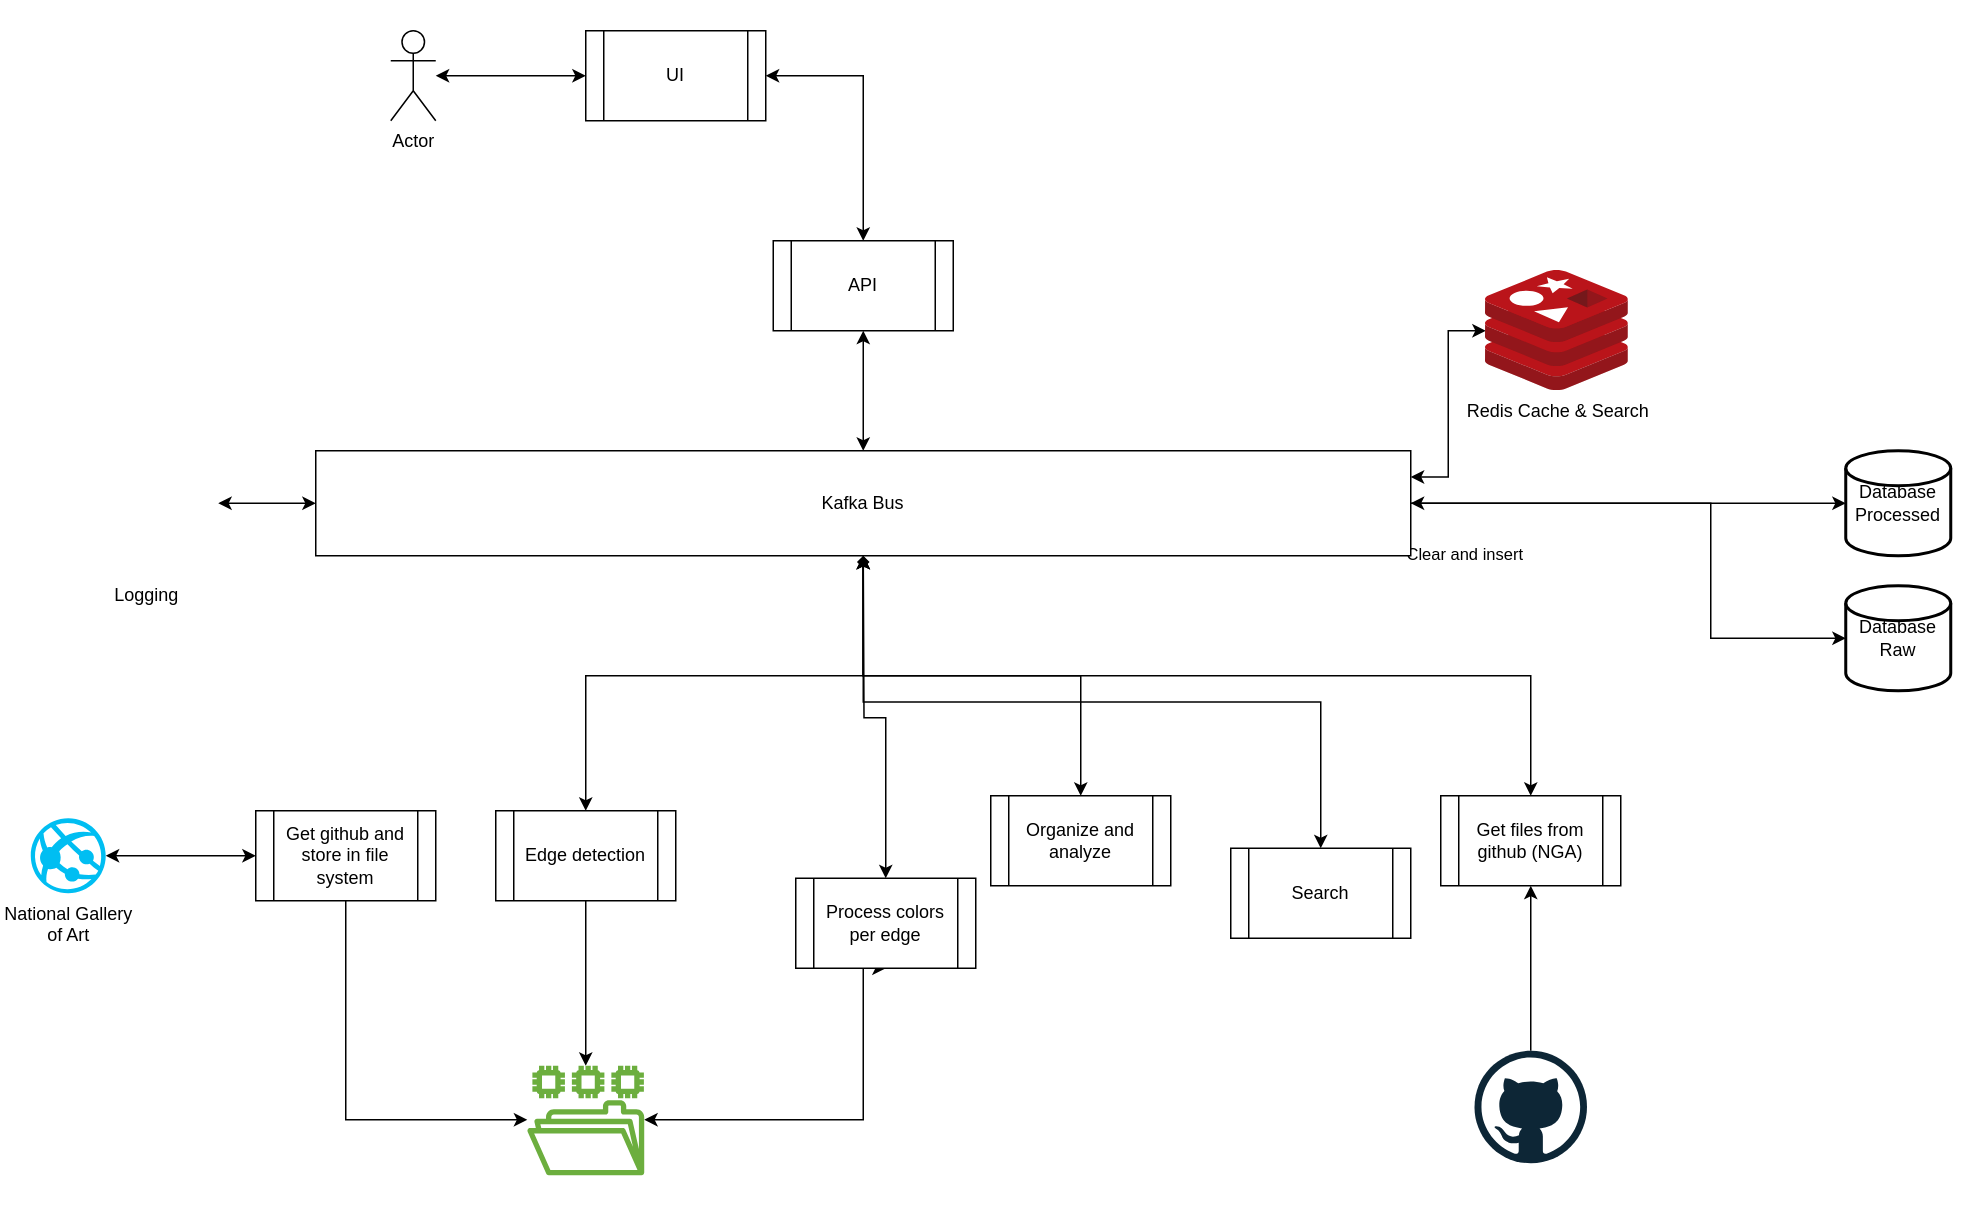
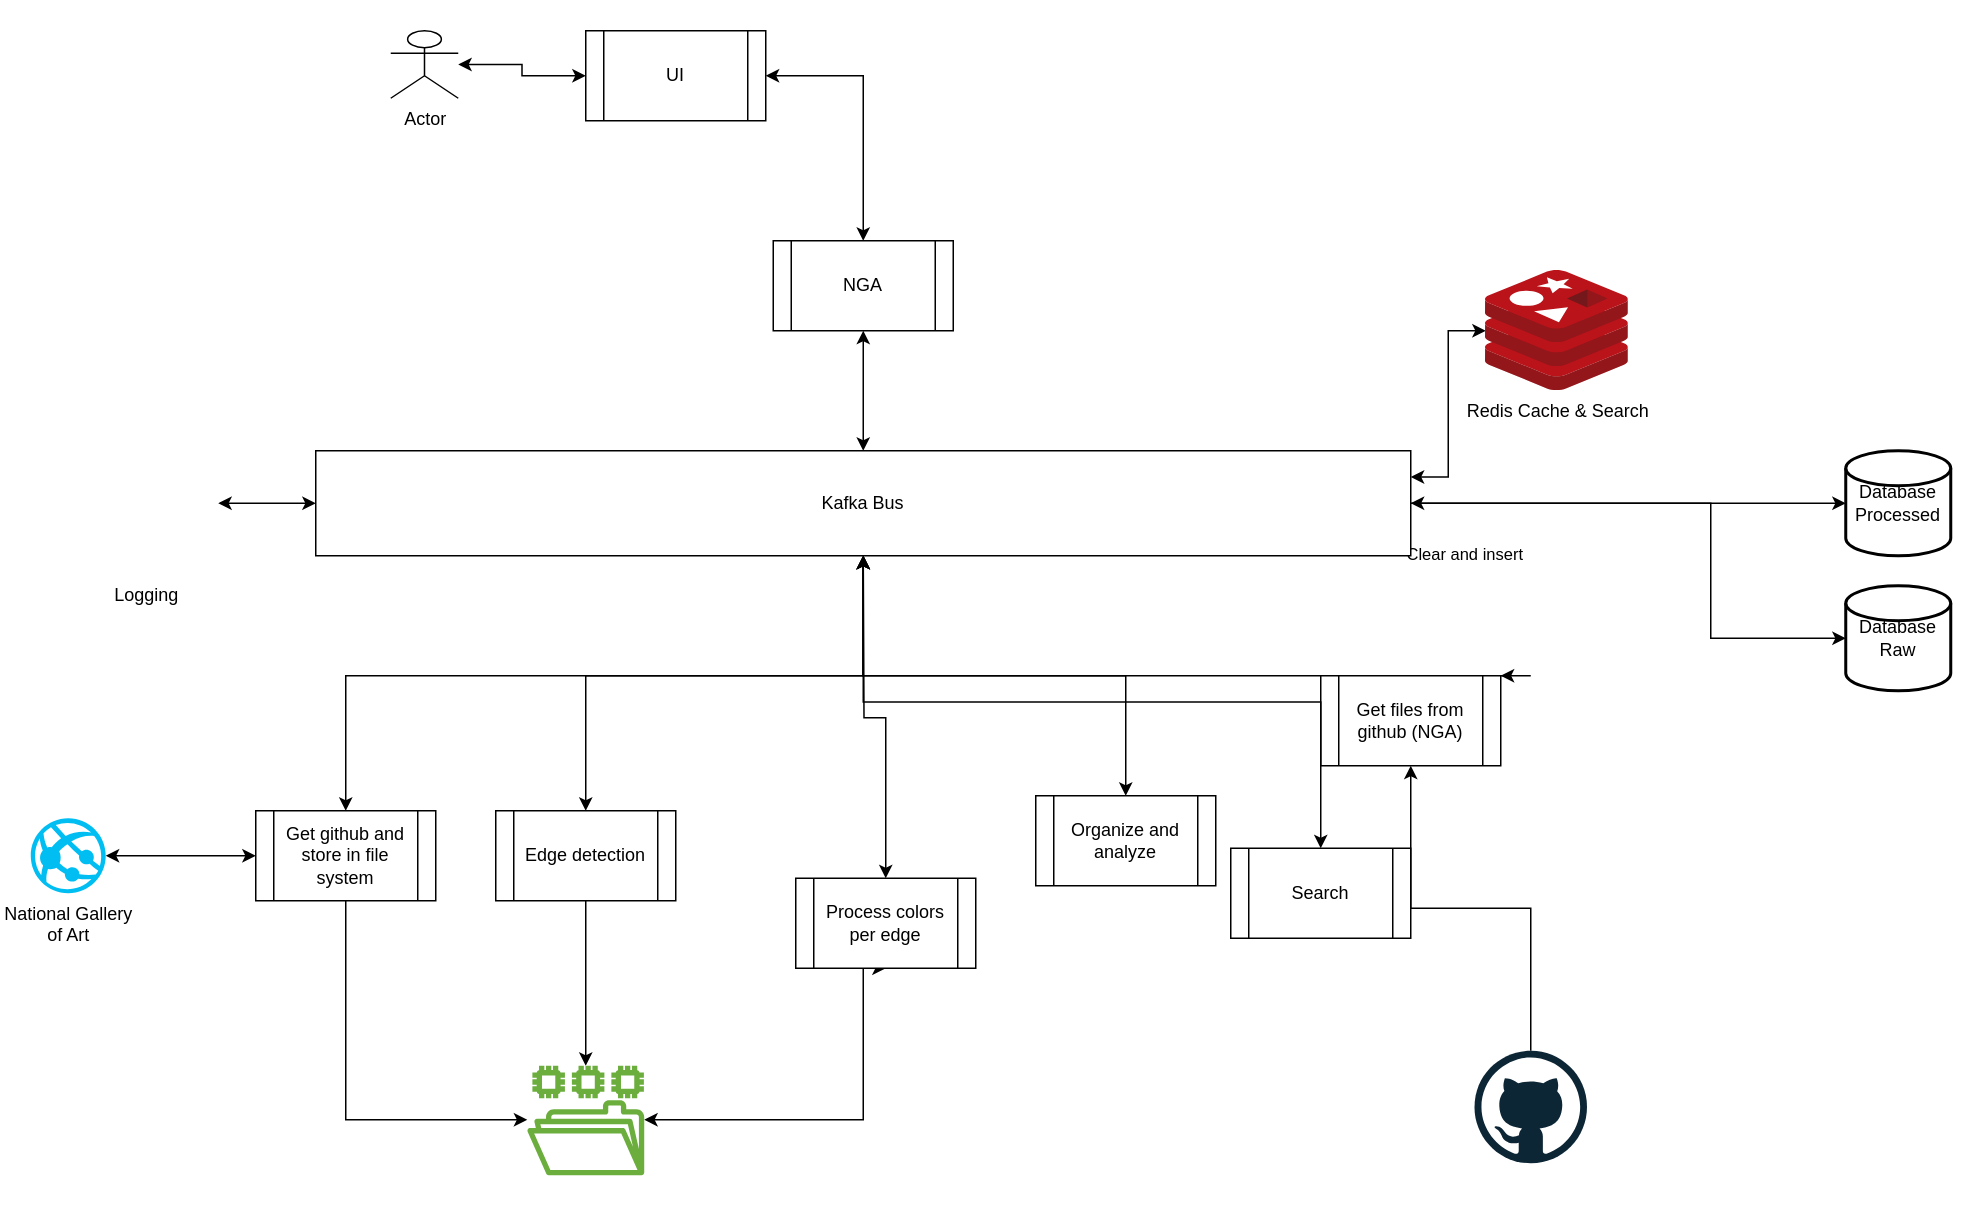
node "Actor": size 45x90 -> 68x68
node "API": label "API" -> "NGA"
edge "Kafka Bus" -- "Get github and store in file system": added
edge "Kafka Bus" -- "Search": arrowhead diamond -> classic
node "Organize and analyze": moved (1081, 841) -> (1126, 841)
node "Get files from github (NGA)": moved (1531, 841) -> (1411, 721)
